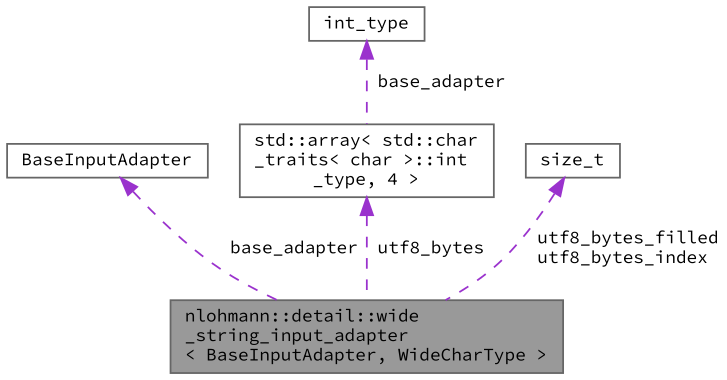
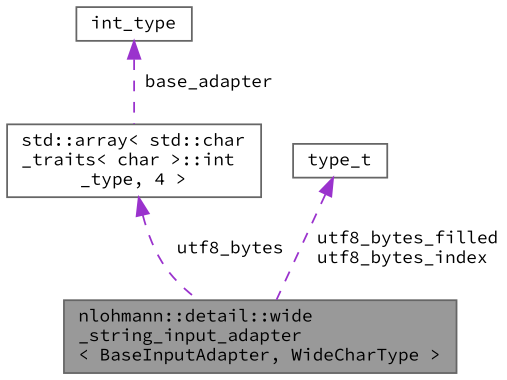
node "BaseInputAdapter": removed
node "size_t": label "size_t" -> "type_t"
